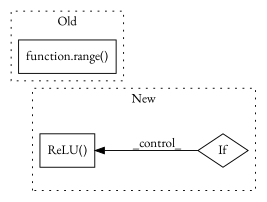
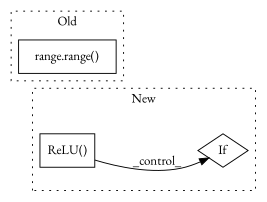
node "function.range()": label "function.range()" -> "range.range()"
edge "If" -> "ReLU()": reversed
